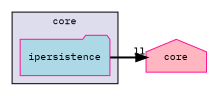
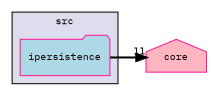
cluster "core": label "core" -> "src"
